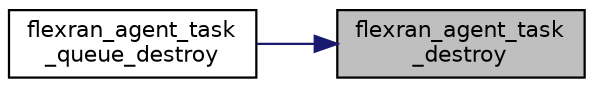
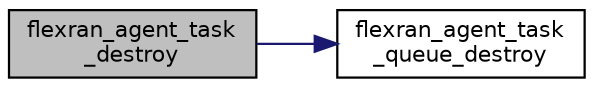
edge "flexran_agent_task _queue_destroy" -> "flexran_agent_task _destroy": reversed
